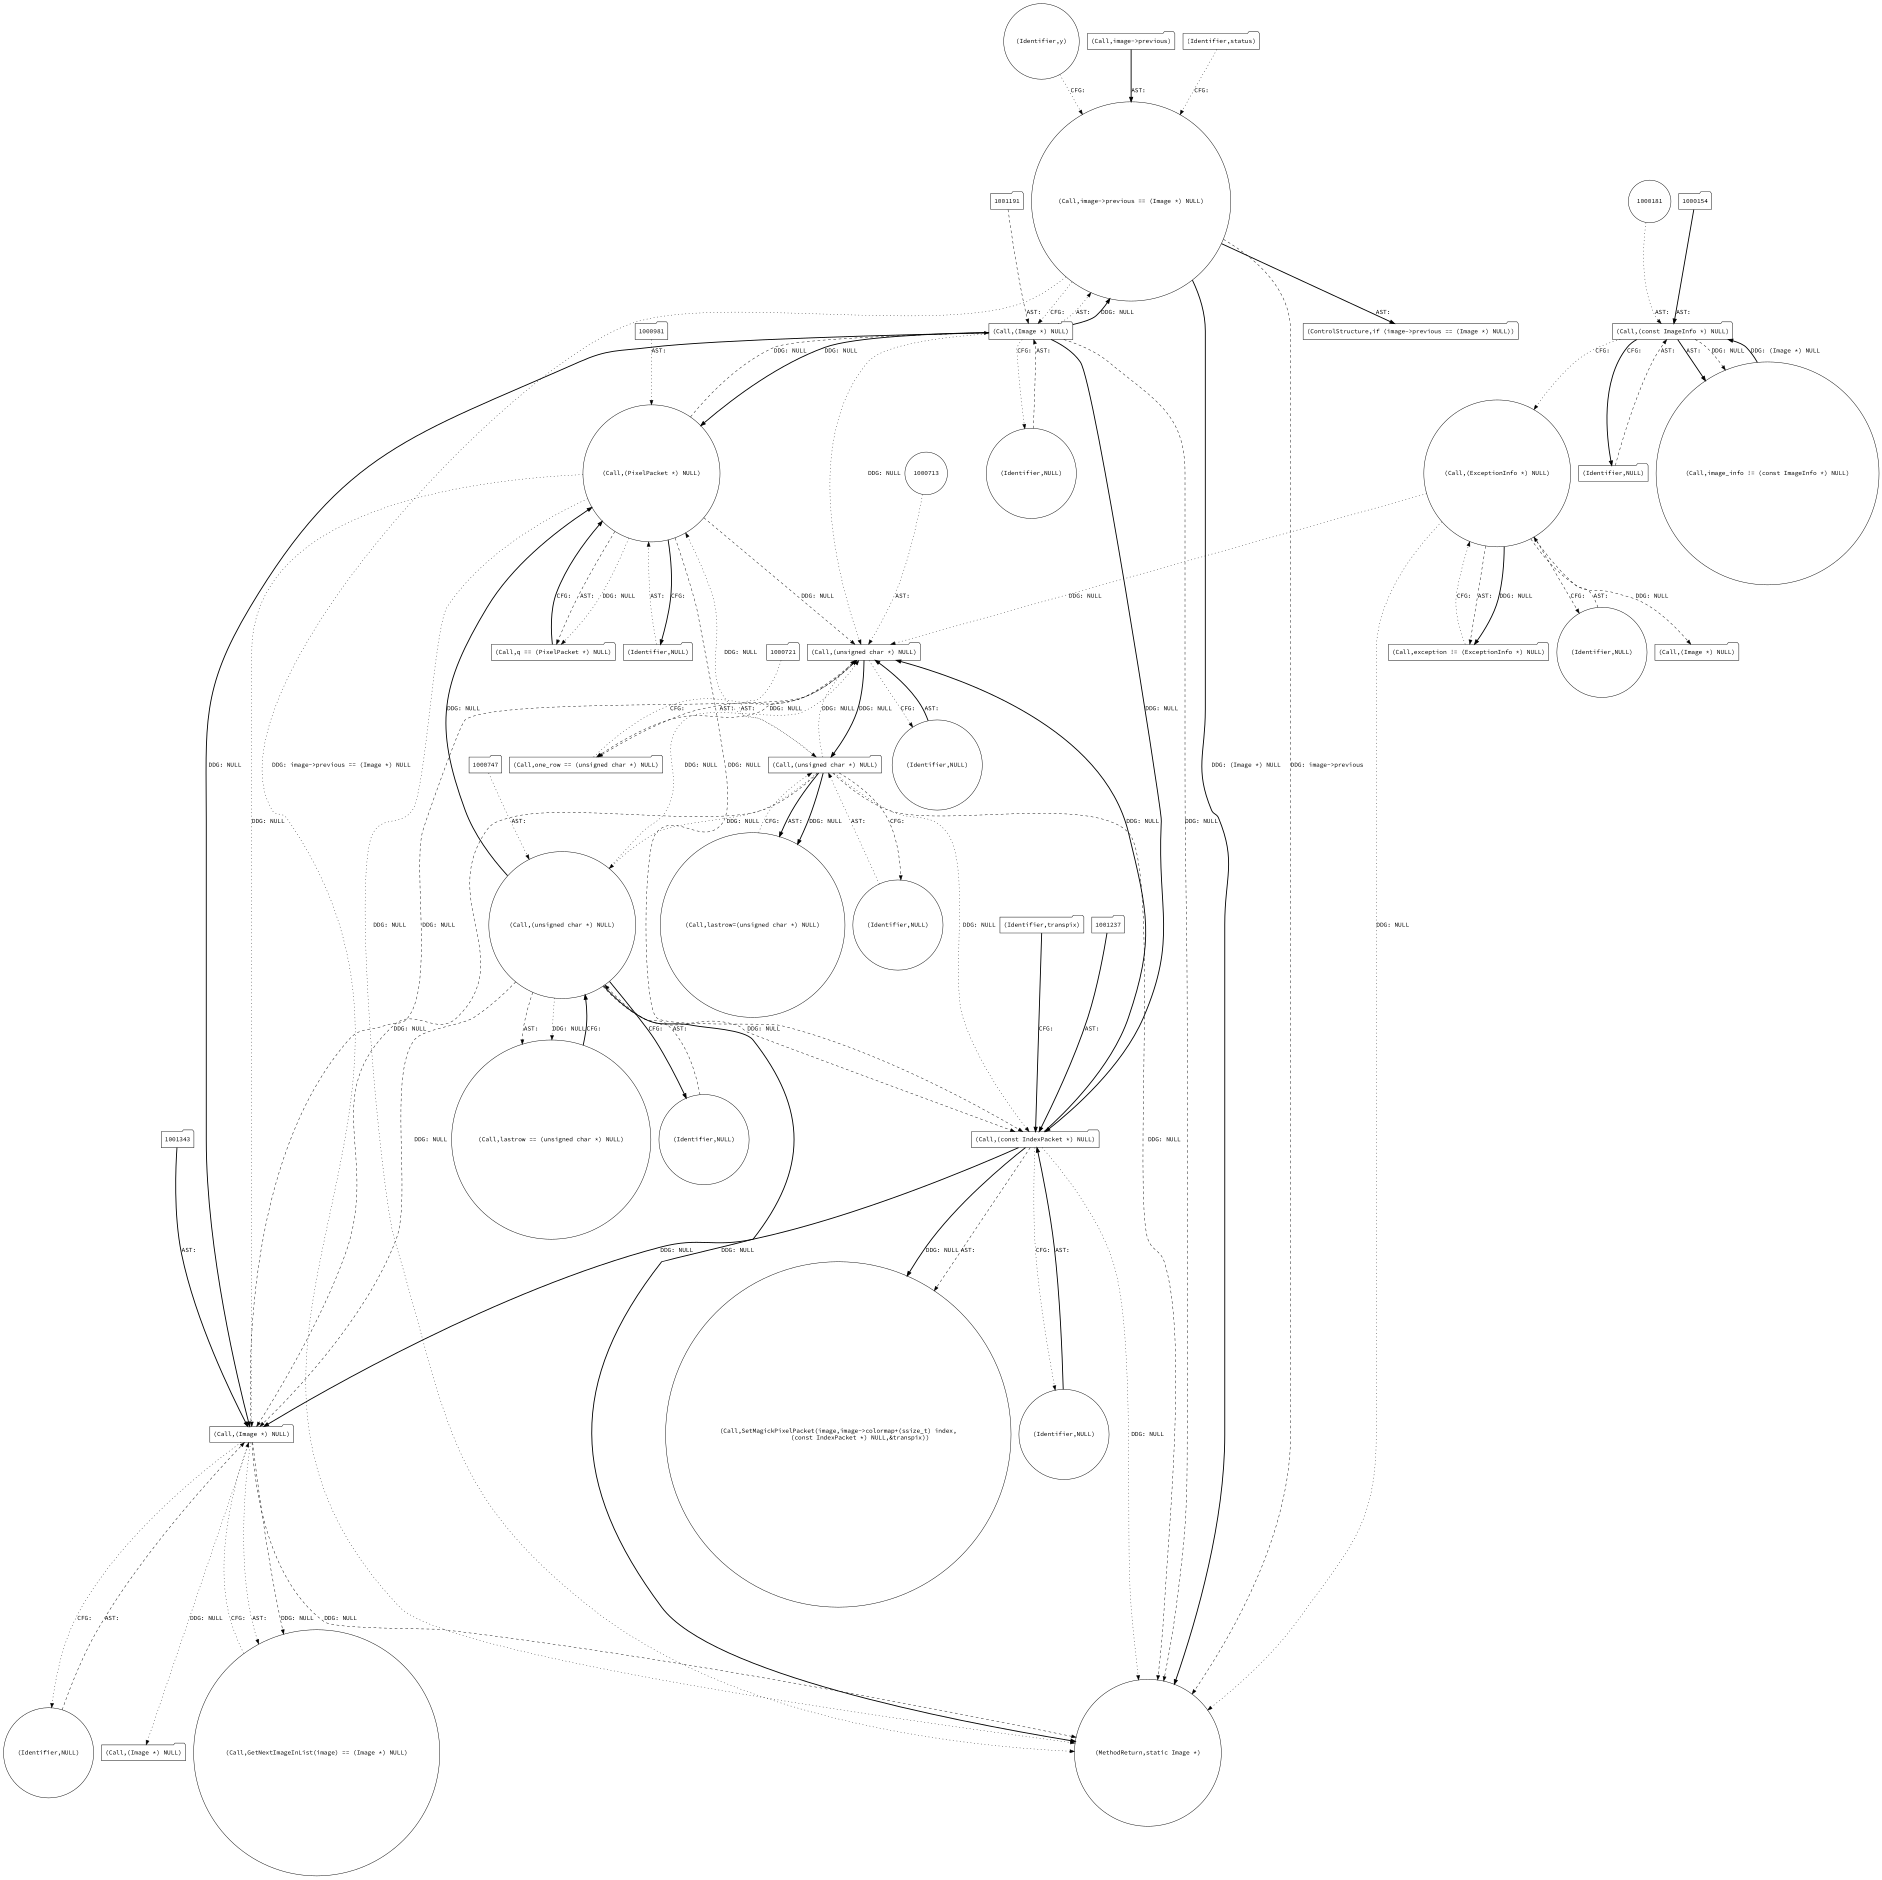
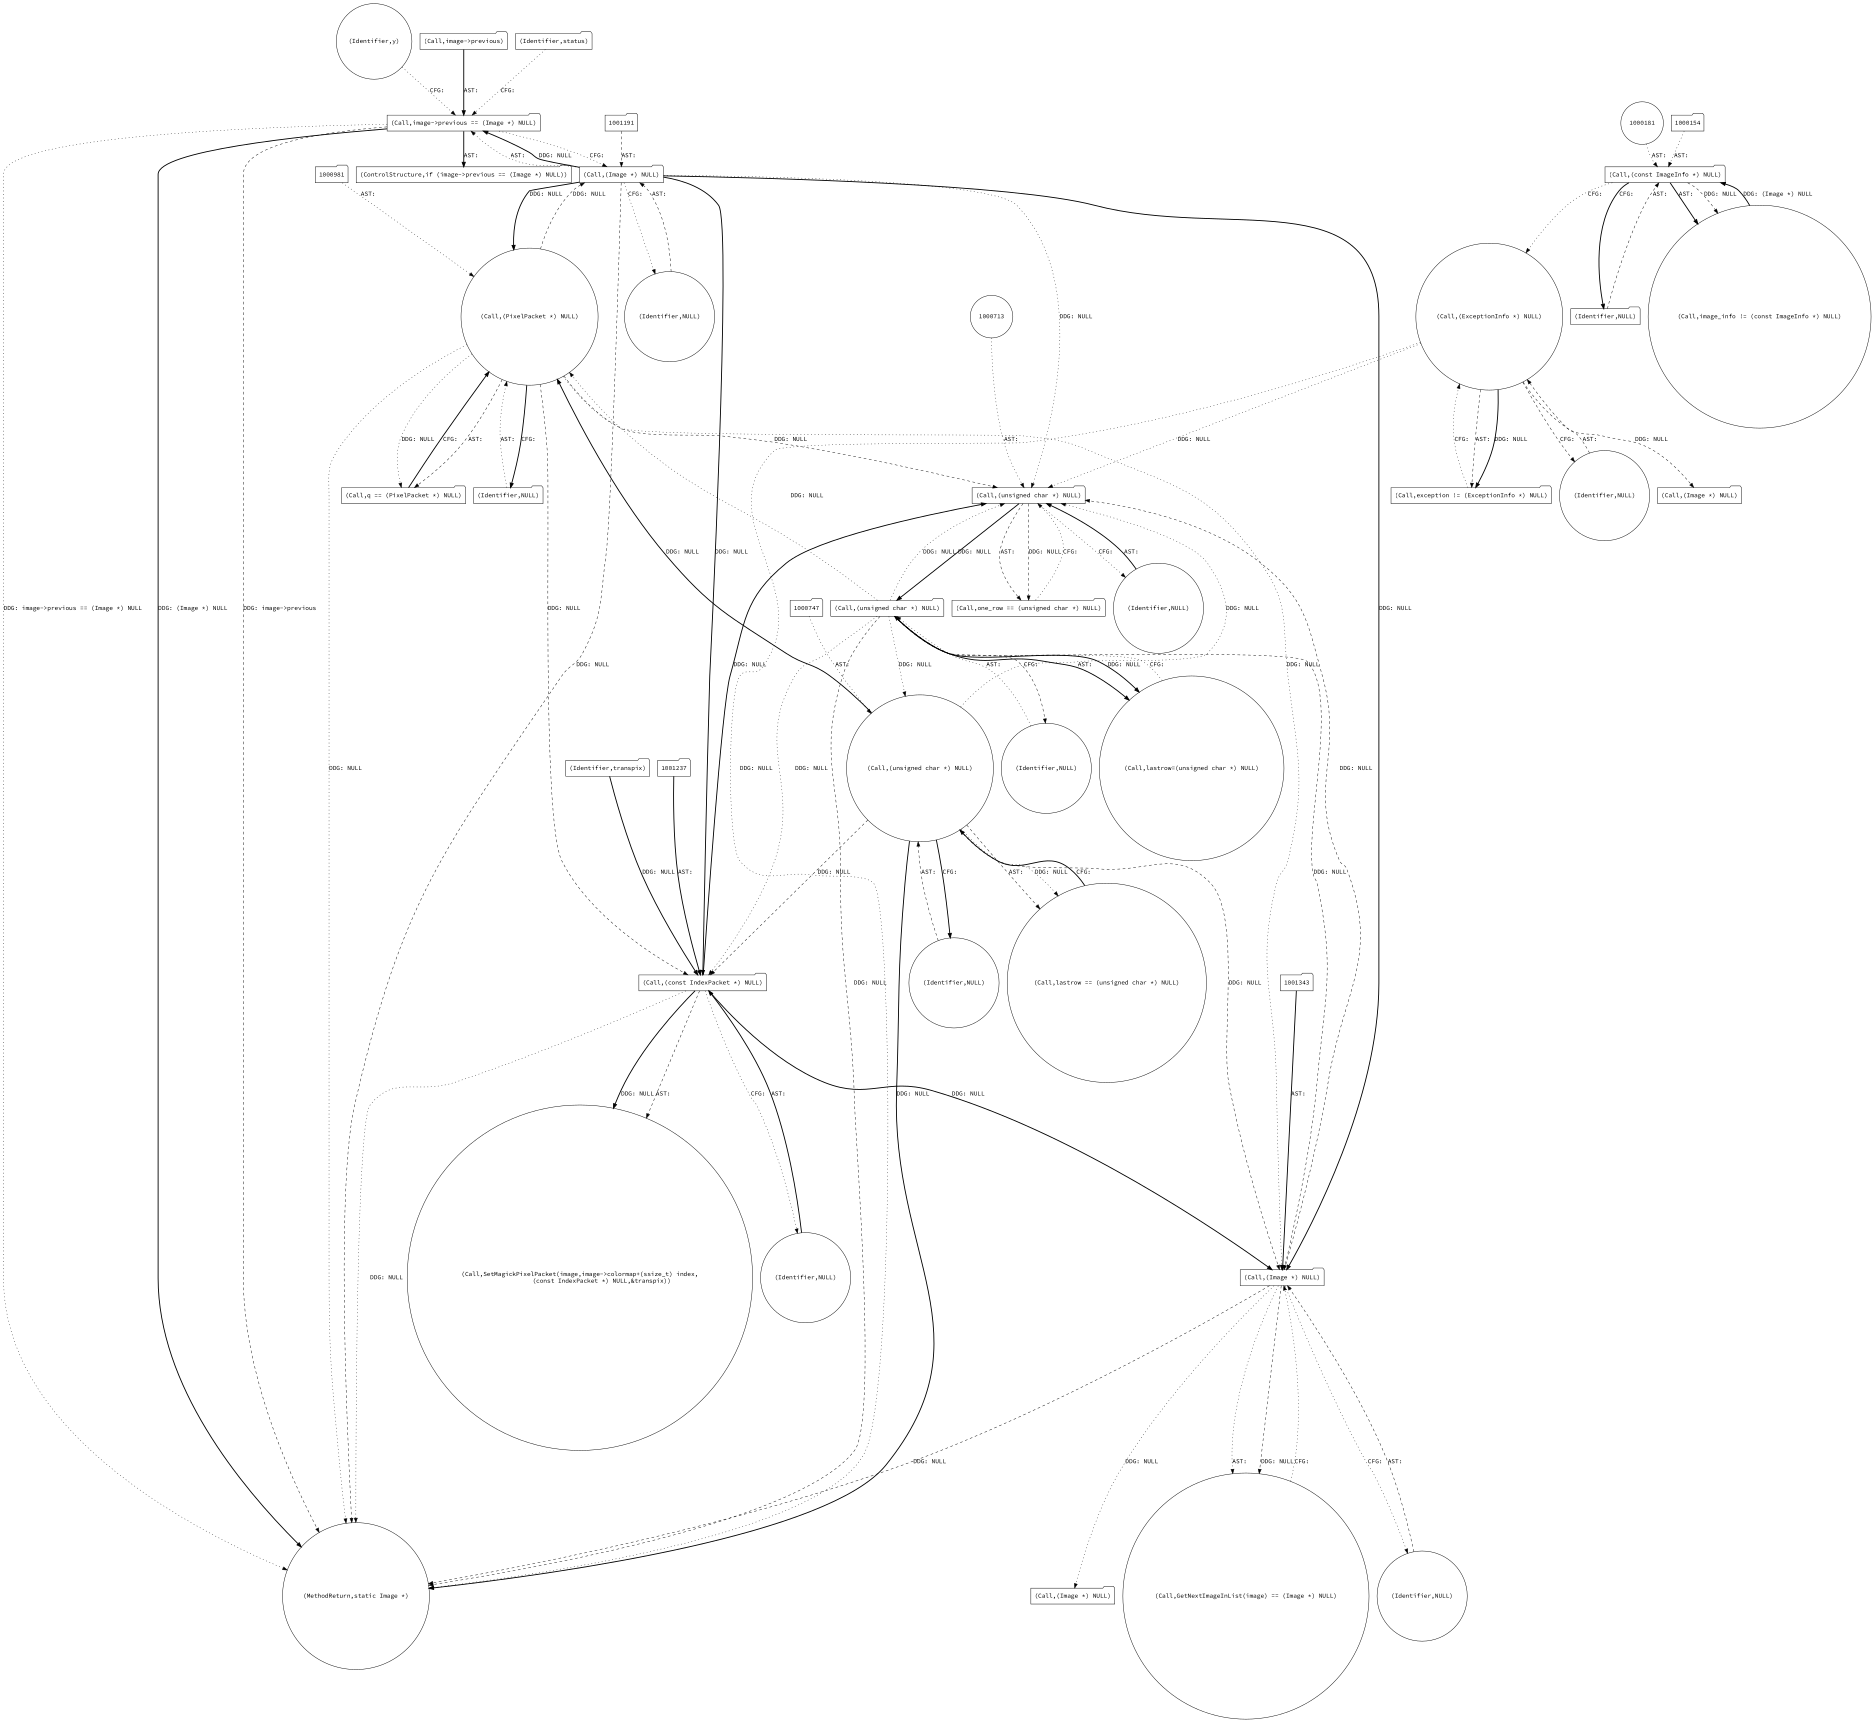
node "(Call,image->previous == (Image *) NULL)": shape circle -> folder
edge "1000154" -> "(Call,(const ImageInfo *) NULL)": style bold -> dotted
node "1000721": removed
edge "(Identifier,transpix)" -> "(Call,(const IndexPacket *) NULL)": label "CFG: " -> "DDG: NULL"
